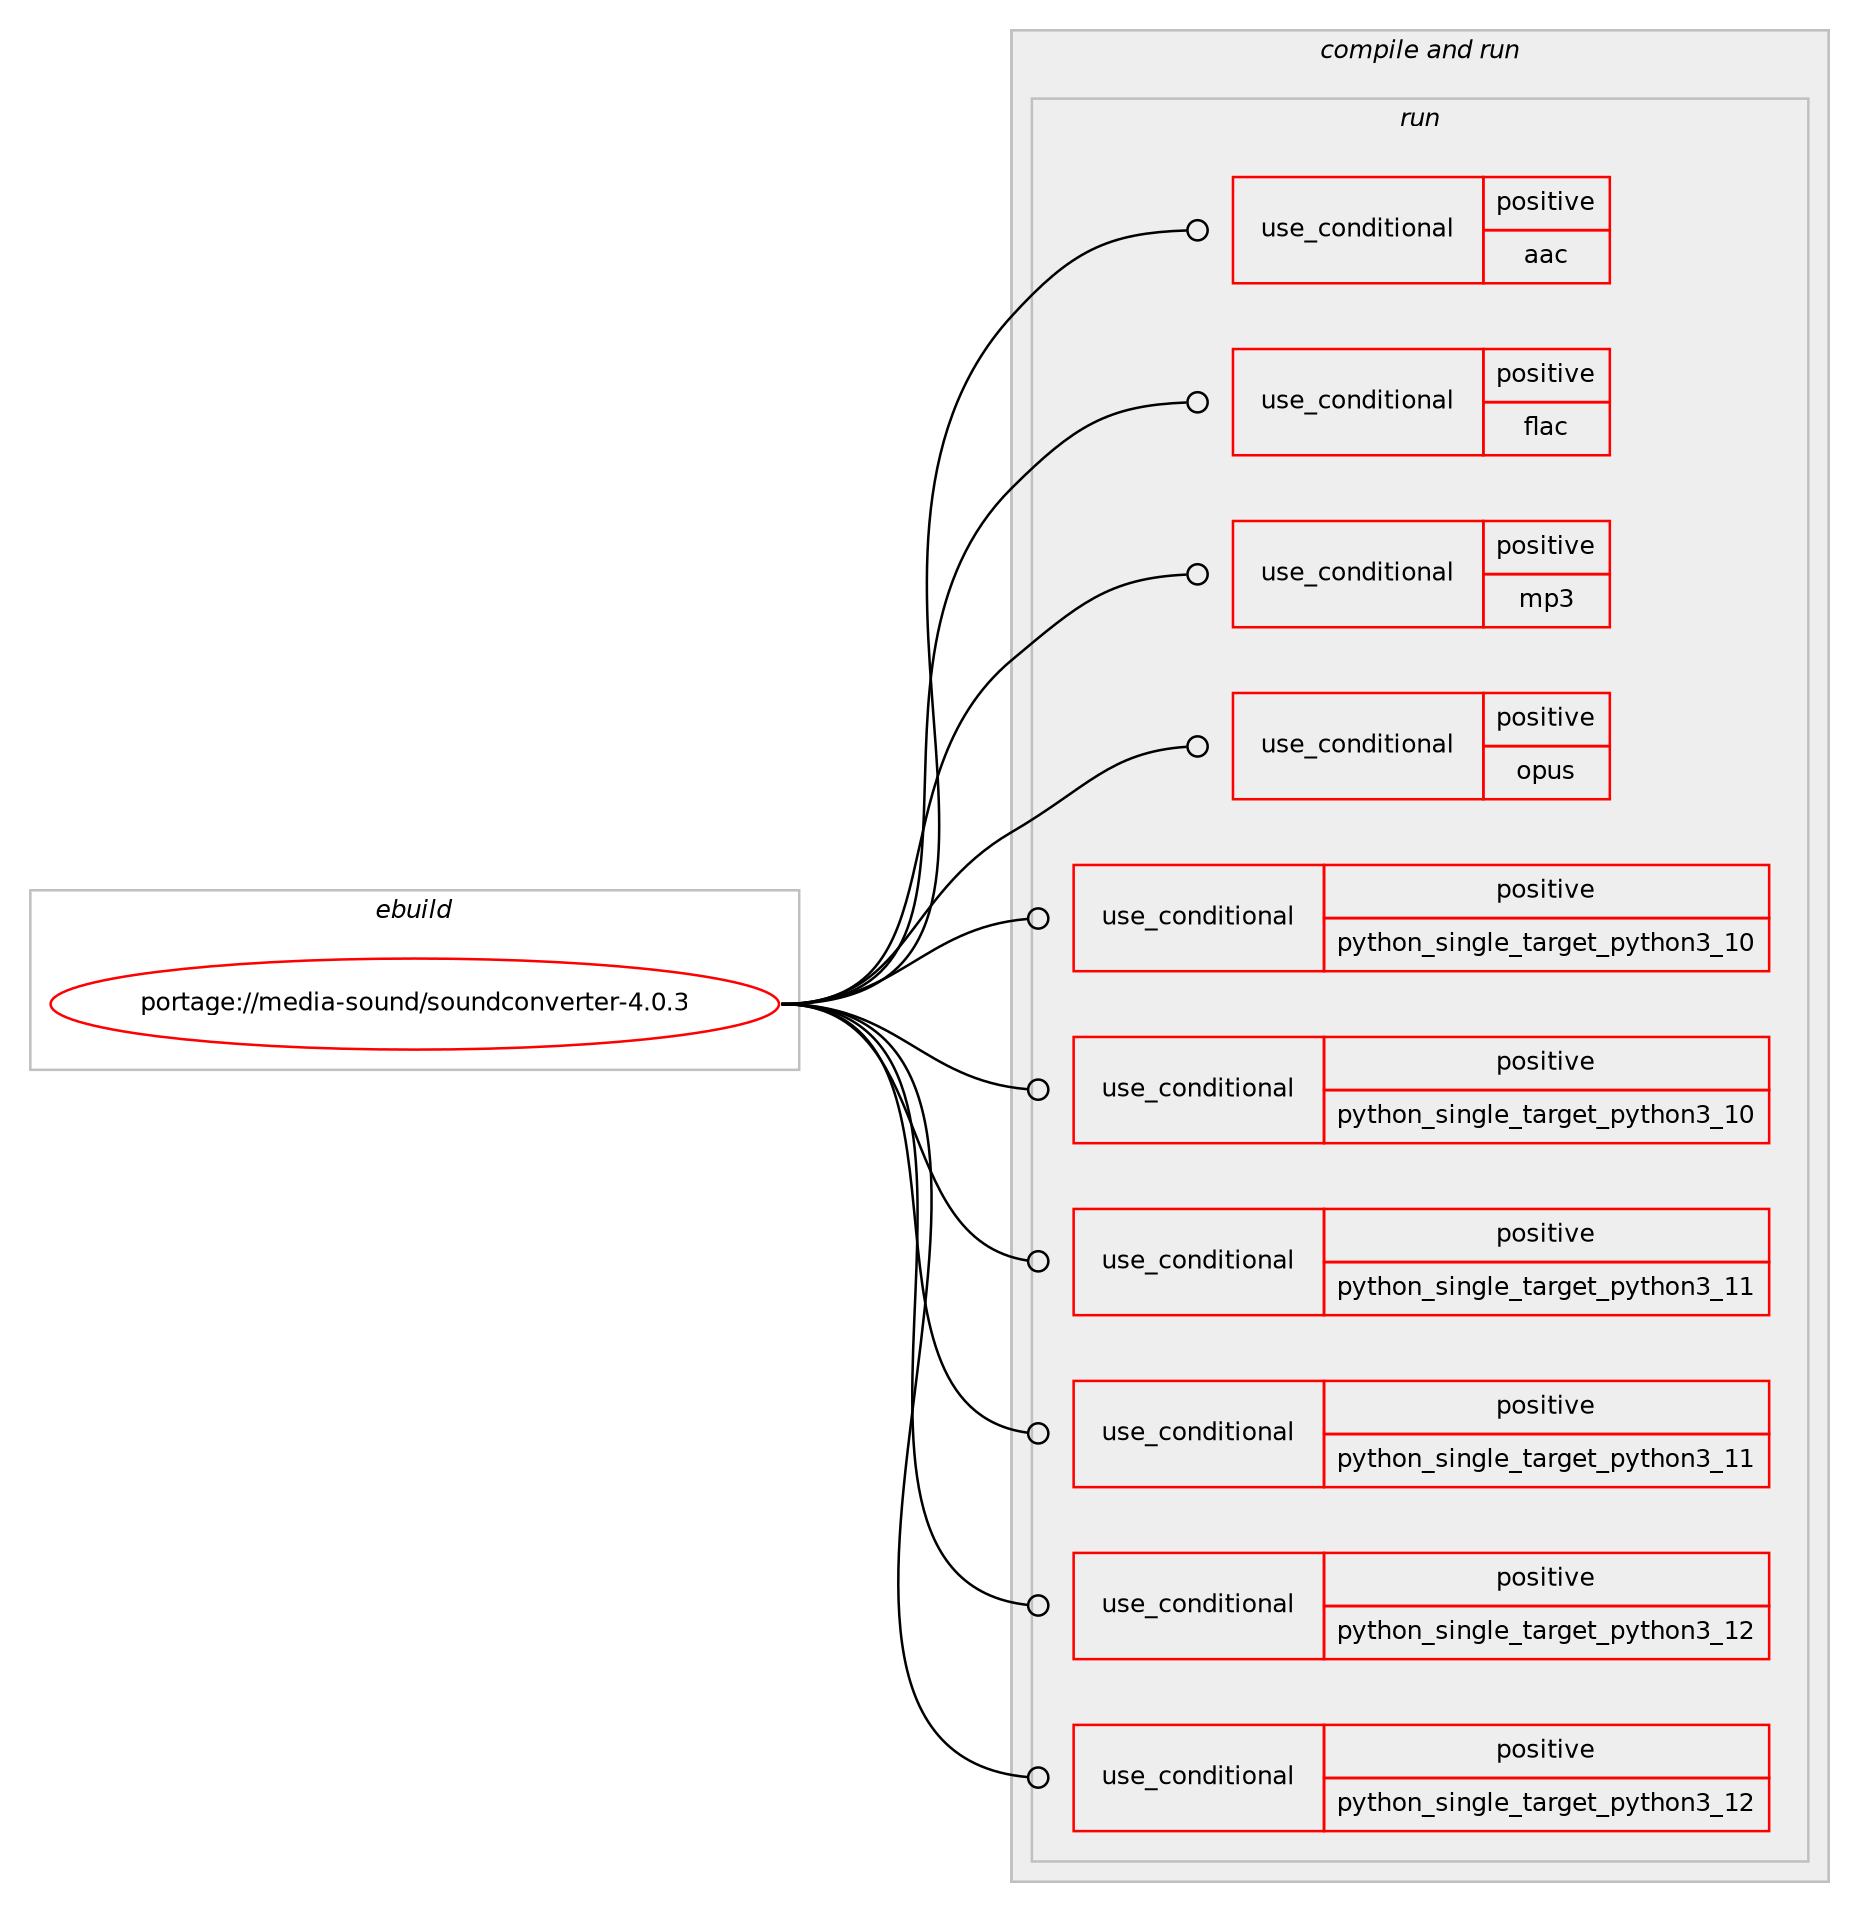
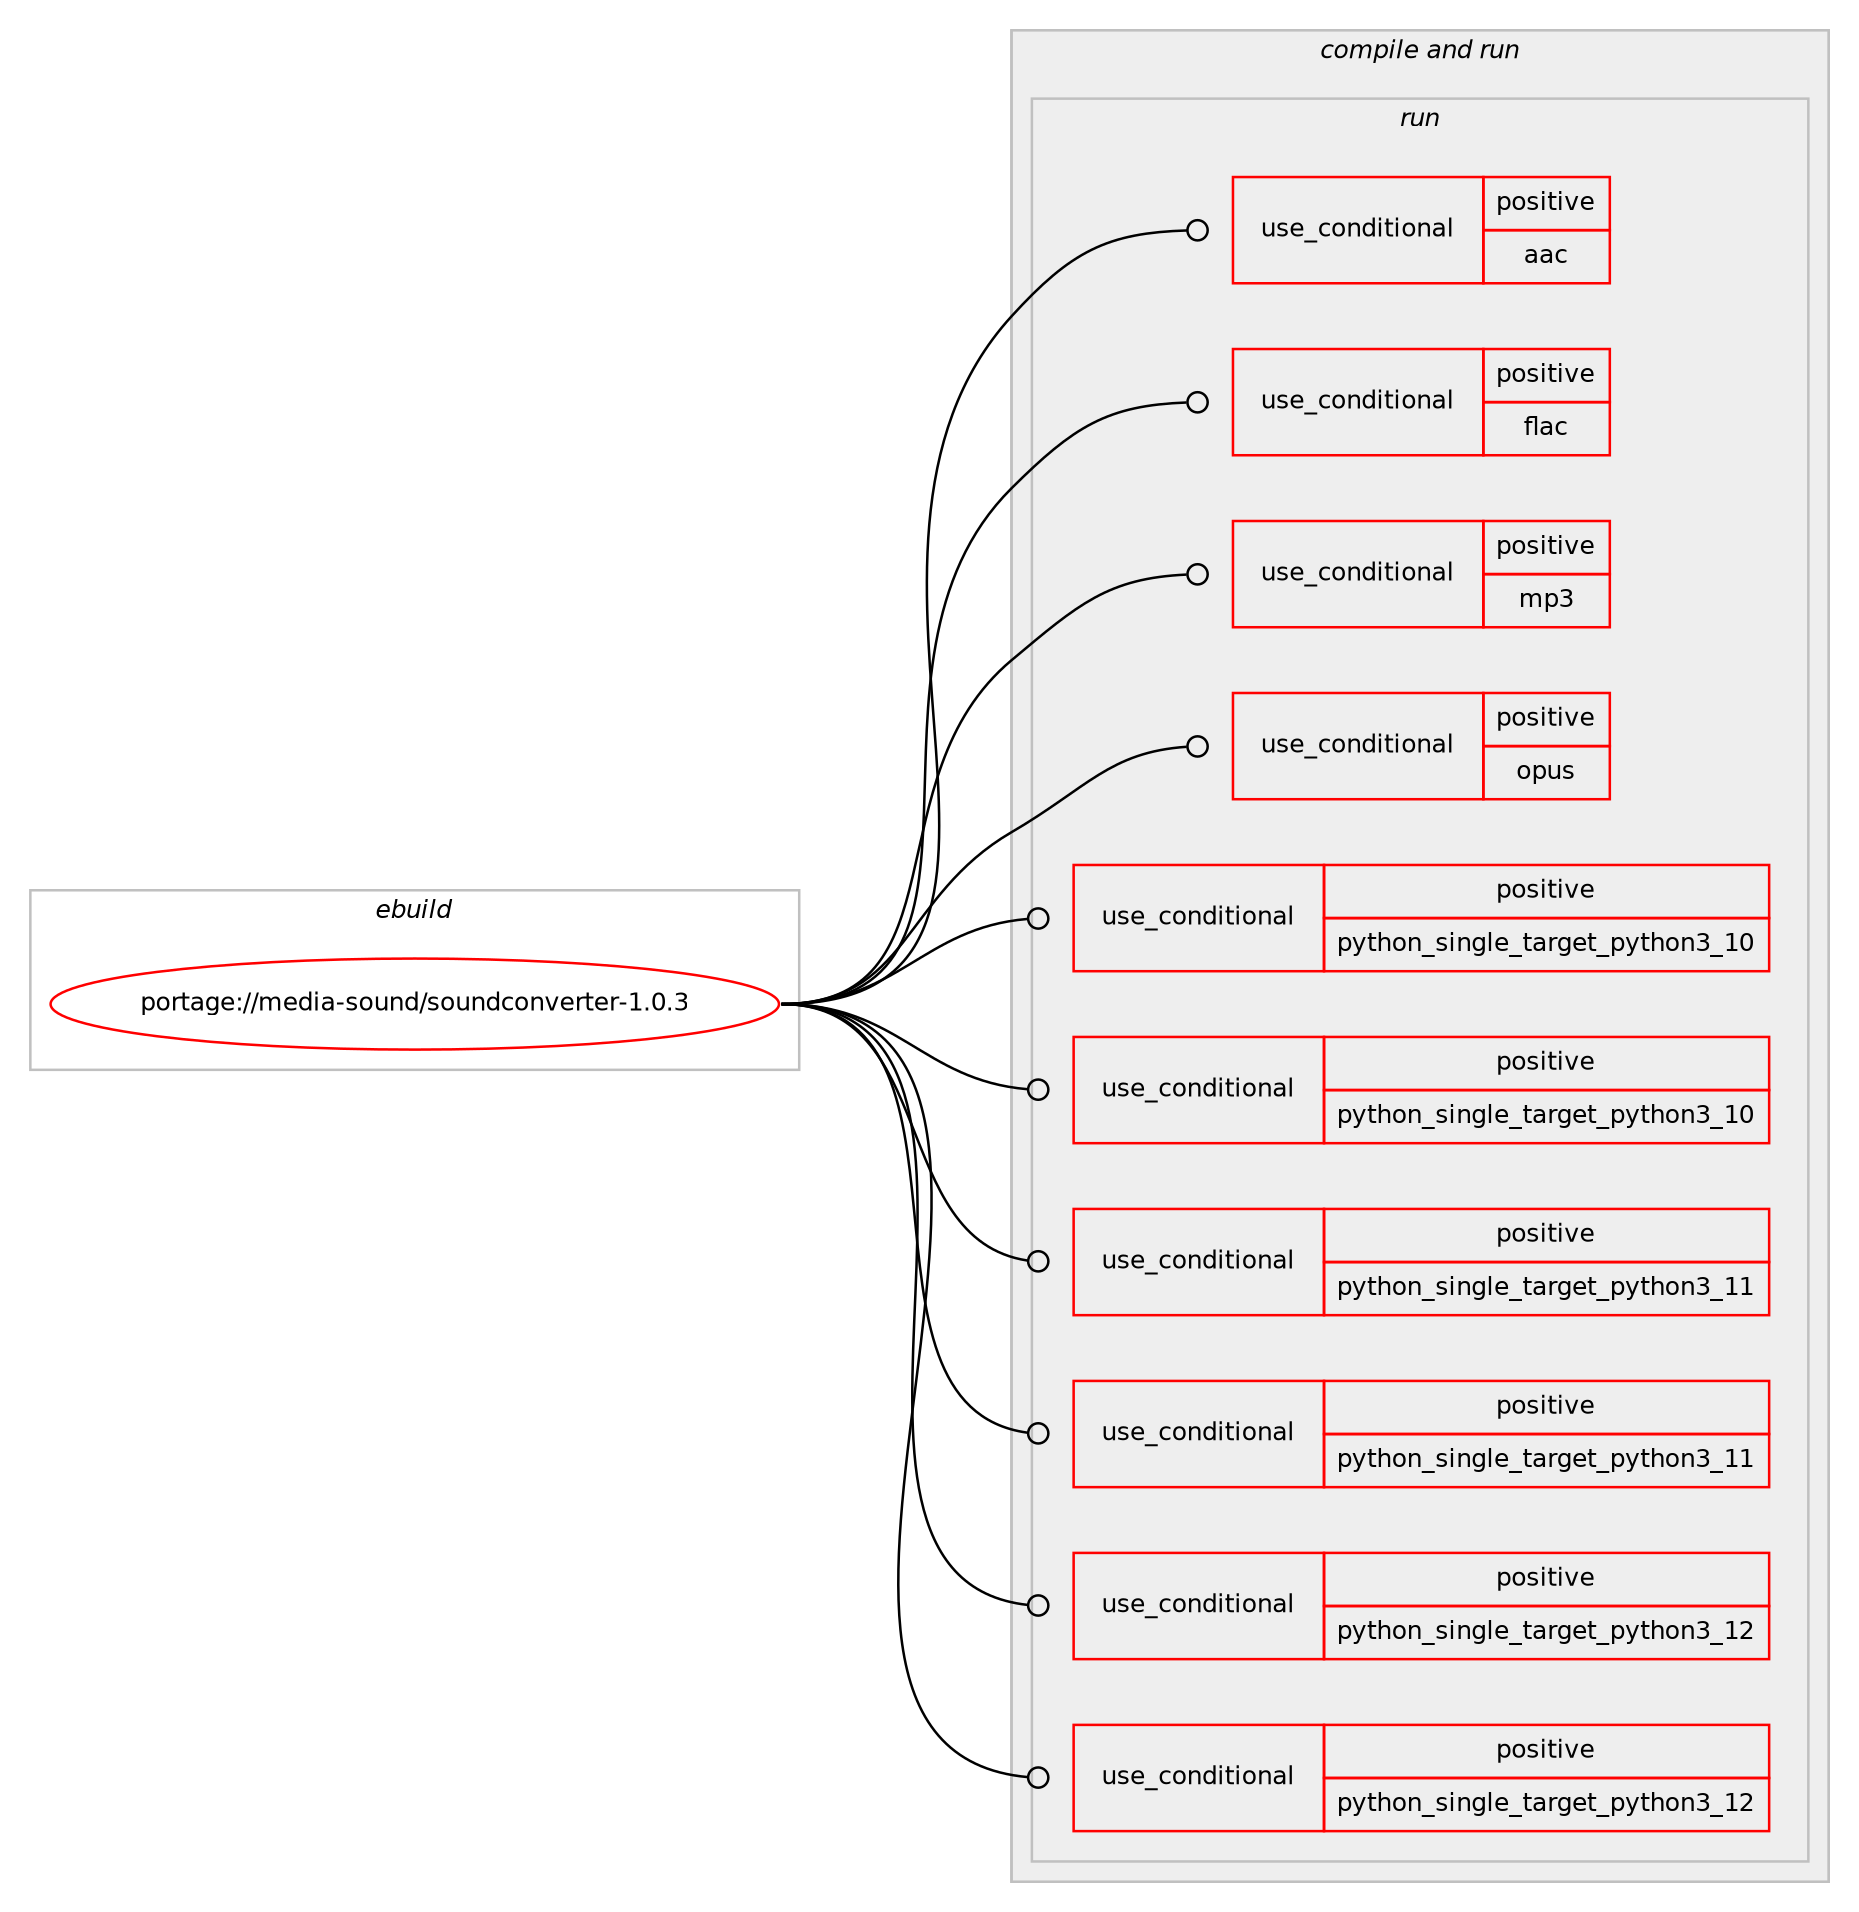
node "portage://media-sound/soundconverter-4.0.3": label "portage://media-sound/soundconverter-4.0.3" -> "portage://media-sound/soundconverter-1.0.3"
